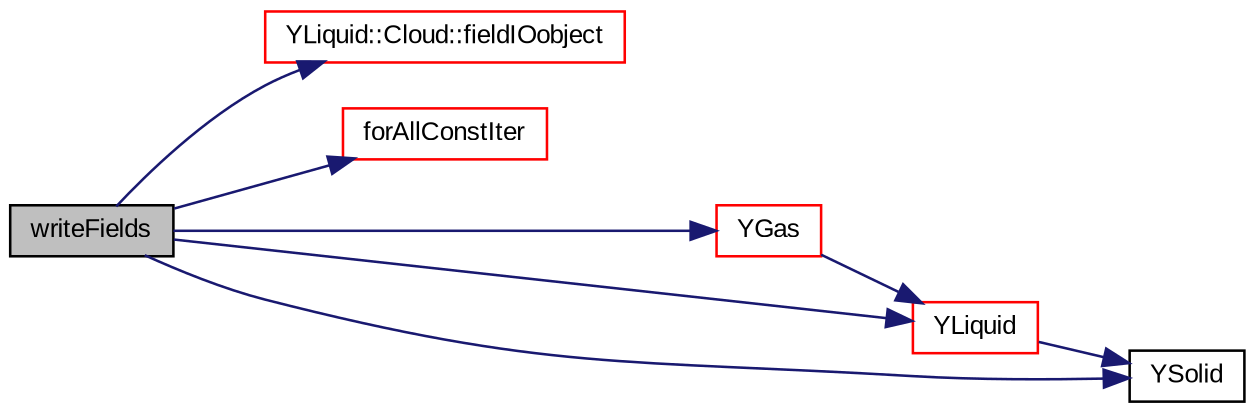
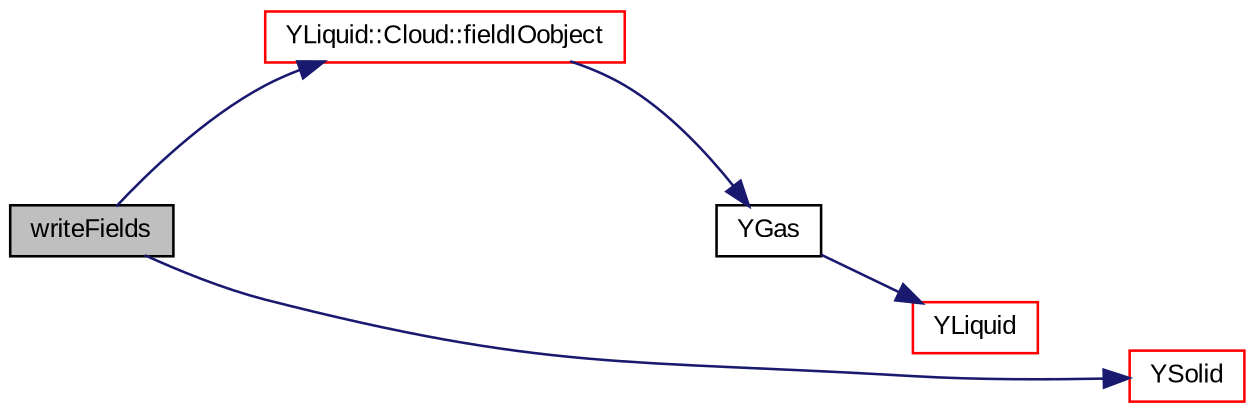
node "forAllConstIter": removed
edge "writeFields" -> "YGas": now "YLiquid::Cloud::fieldIOobject" -> "YGas"
node "YGas": color red -> black
edge "writeFields" -> "YLiquid": removed
edge "YLiquid" -> "YSolid": removed
node "YSolid": color black -> red
